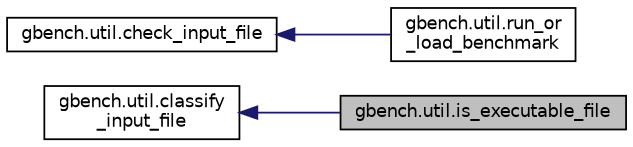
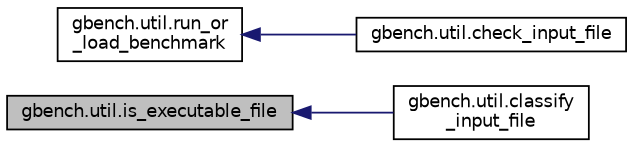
edge "gbench.util.run_or _load_benchmark" -> "gbench.util.check_input_file": reversed
edge "gbench.util.is_executable_file" -> "gbench.util.classify _input_file": reversed
